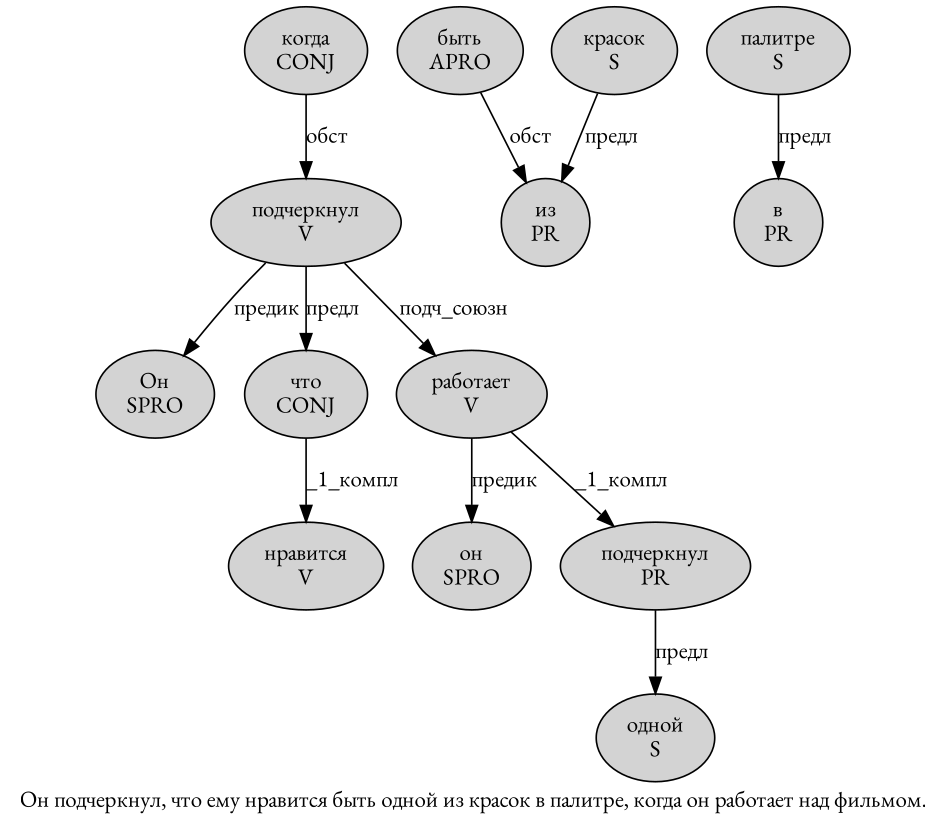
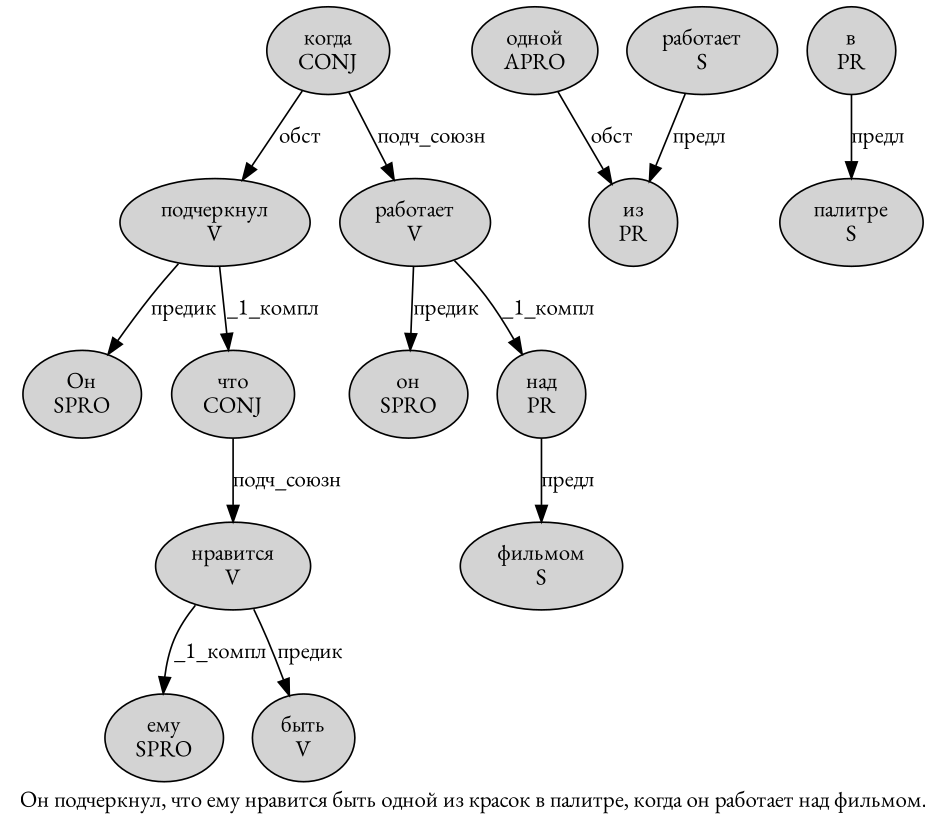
node "быть APRO": label "быть APRO" -> "одной APRO"
node "красок S": label "красок S" -> "работает S"
edge "палитре S" -> "в PR": reversed
edge "подчеркнул V" -> "работает V": now "когда CONJ" -> "работает V"
edge "подчеркнул V" -> "что CONJ": label "предл" -> "_1_компл"
edge "что CONJ" -> "нравится V": label "_1_компл" -> "подч_союзн"
node "подчеркнул PR": label "подчеркнул PR" -> "над PR"
node "ему SPRO": added
node "быть V": added
node "одной S": label "одной S" -> "фильмом S"
